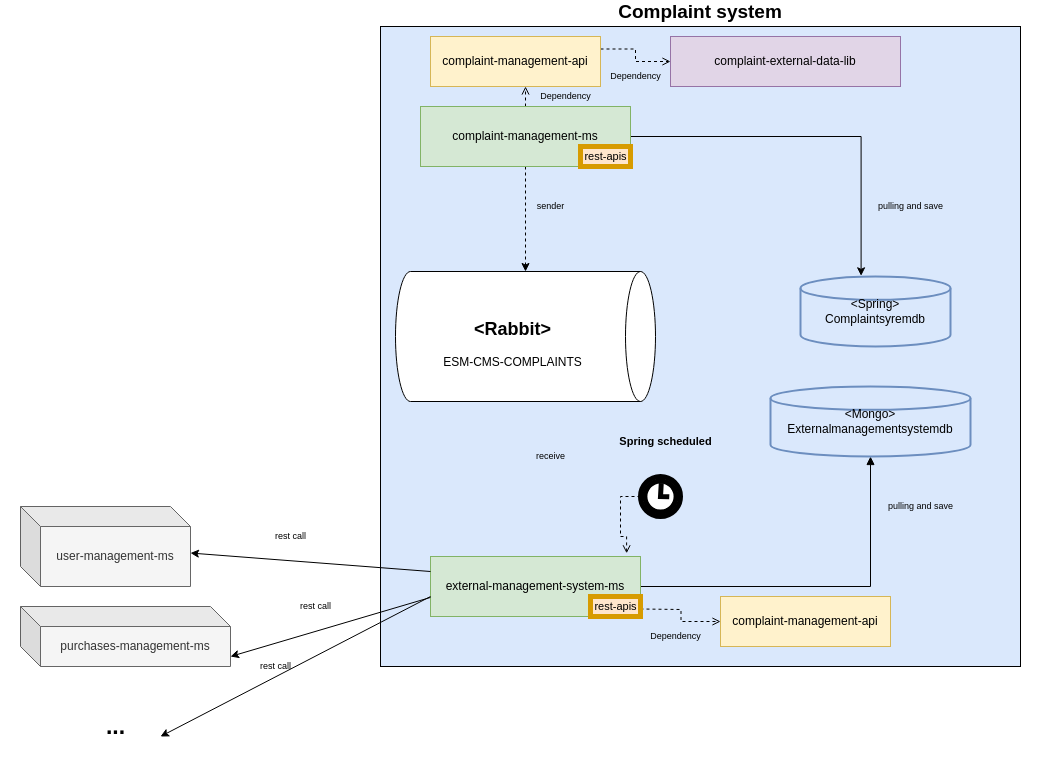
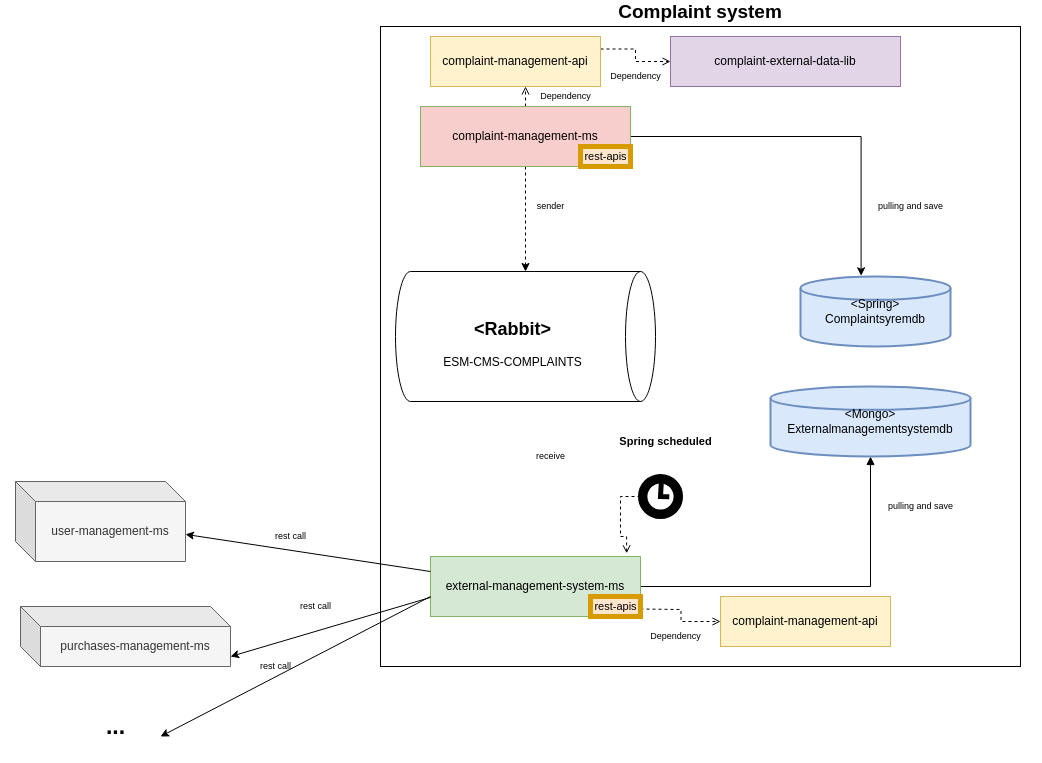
node "complaint-management-ms": fillcolor #d5e8d4 -> #f8cecc
node "Complaint system": fillcolor #dae8fc -> #ffffff
node "user-management-ms": moved (106, 547) -> (101, 522)
